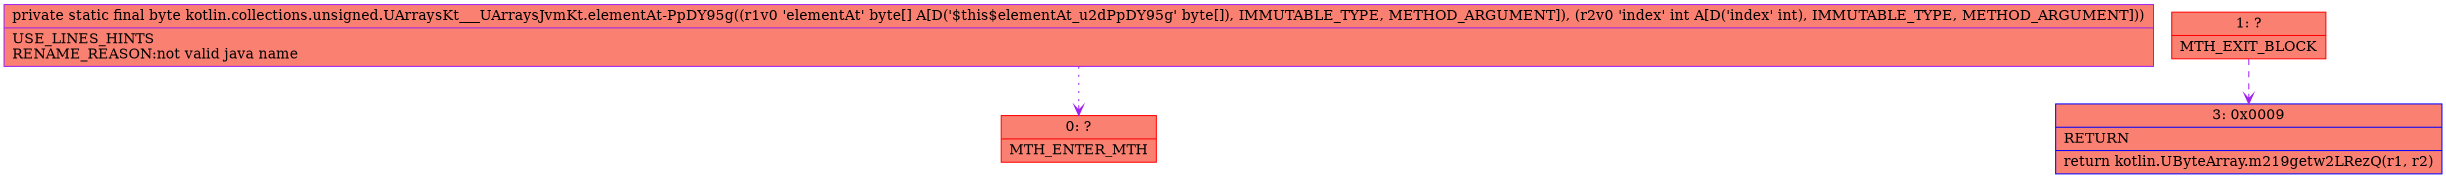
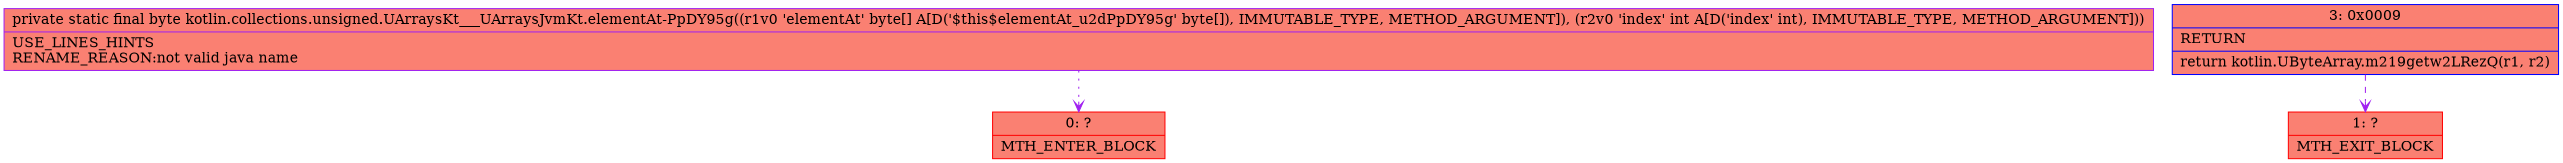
edge "1: ?" -> "3: 0x0009": reversed
node "0: ?": text "MTH_ENTER_MTH" -> "MTH_ENTER_BLOCK"
